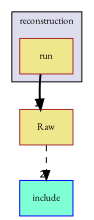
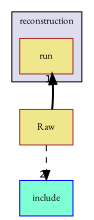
edge "run" -> "Raw": reversed
